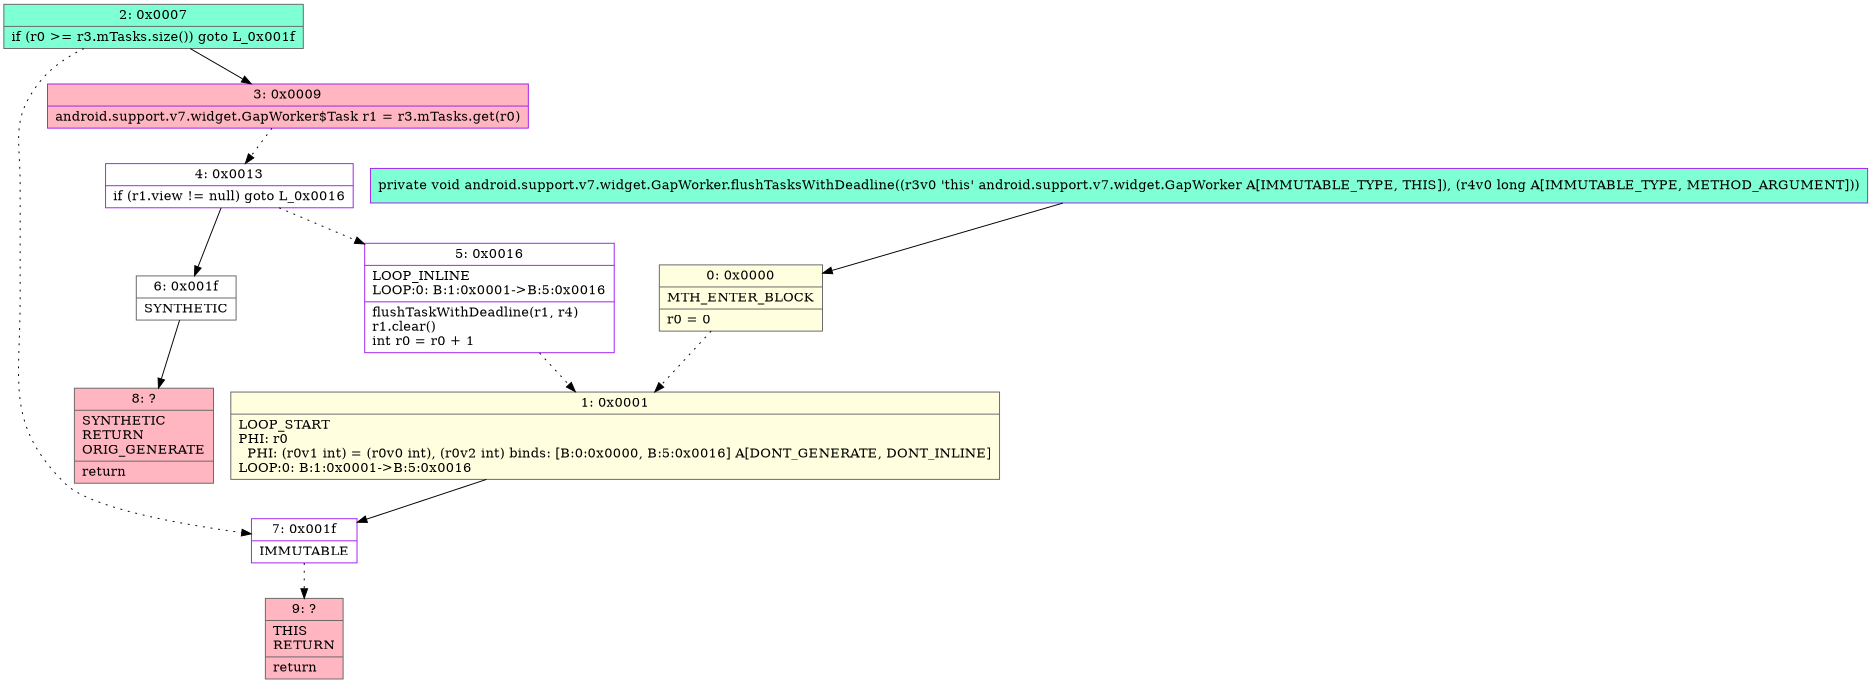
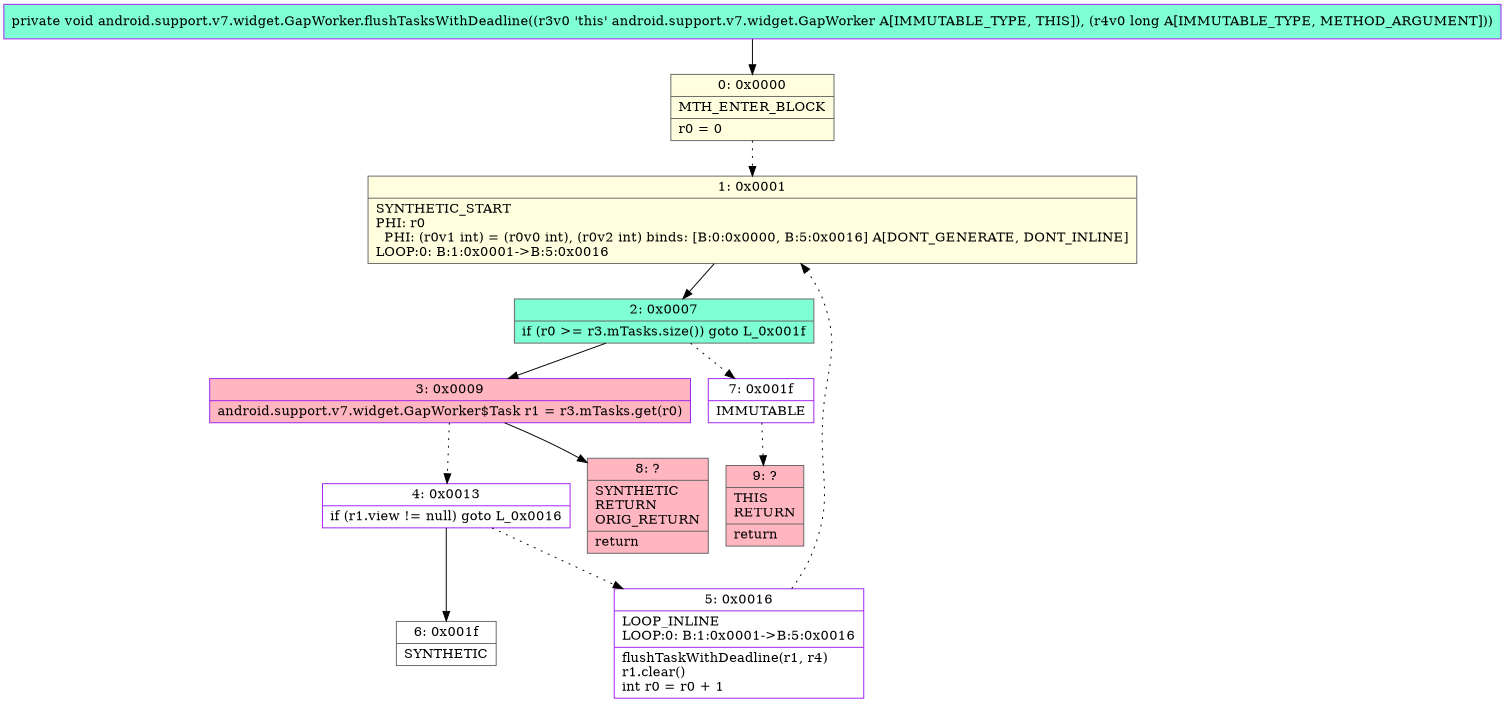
edge "6: 0x001f" -> "8: ?": now "3: 0x0009" -> "8: ?"
node "1: 0x0001": text "LOOP_START" -> "SYNTHETIC_START"
node "8: ?": text "ORIG_GENERATE" -> "ORIG_RETURN"
edge "1: 0x0001" -> "7: 0x001f": now "1: 0x0001" -> "2: 0x0007"
